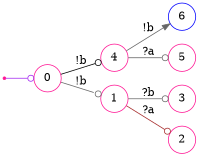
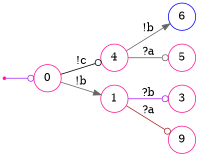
edge "0" -> "4": label "!b" -> "!c"
edge "0" -> "1": arrowhead odot -> normal
edge "1" -> "3": color gray40 -> purple
node "2": label "2" -> "9"
